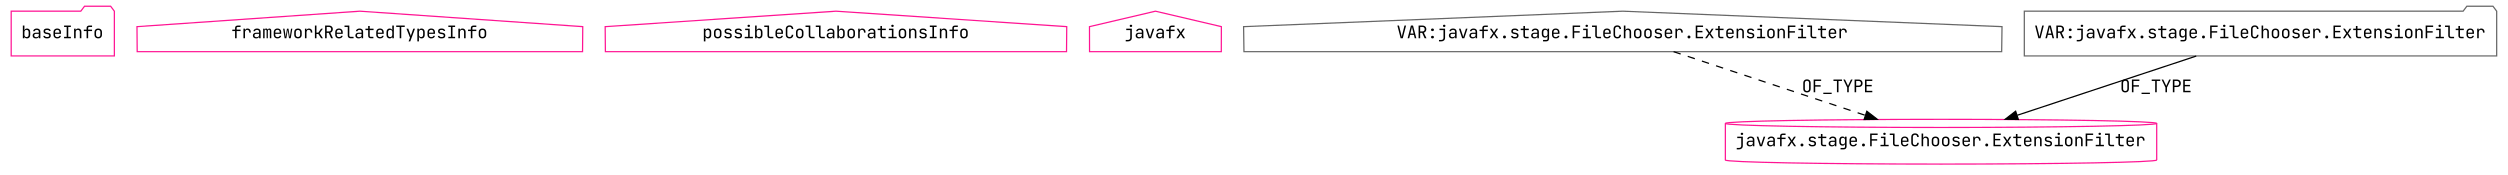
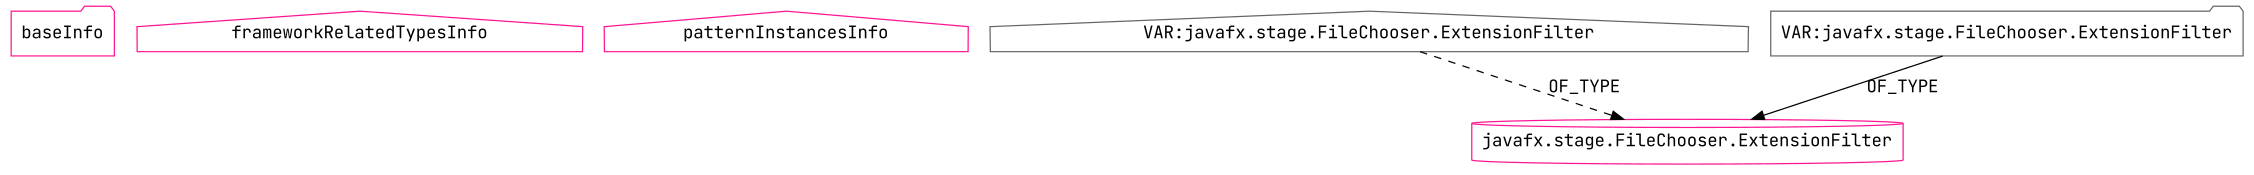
node "possibleCollaborationsInfo": removed
node "javafx": label "javafx" -> "patternInstancesInfo"
